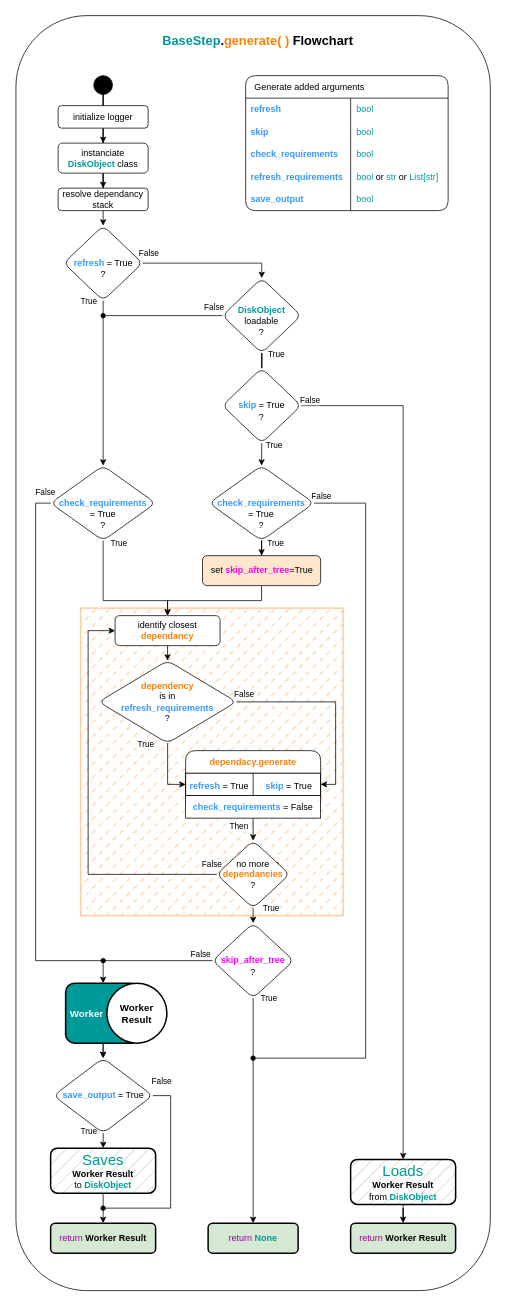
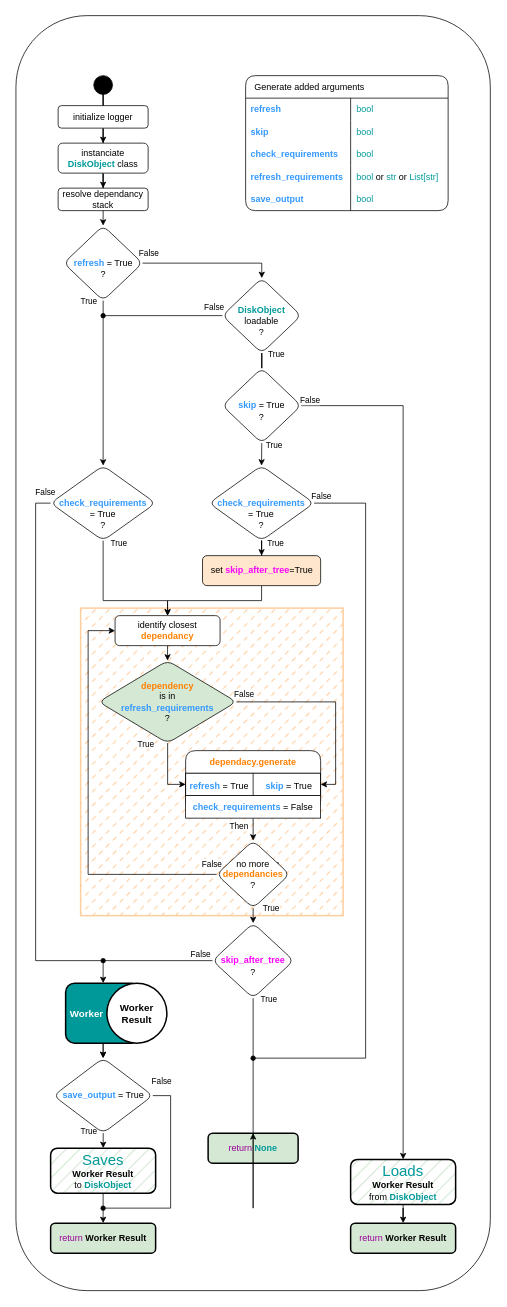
node "BaseStep.generate( ) Flowchart": removed
node "dependency is in refresh_requirements ?": fillcolor #ffffff -> #d5e8d4
node "return None": moved (253, 1238) -> (253, 1148)
